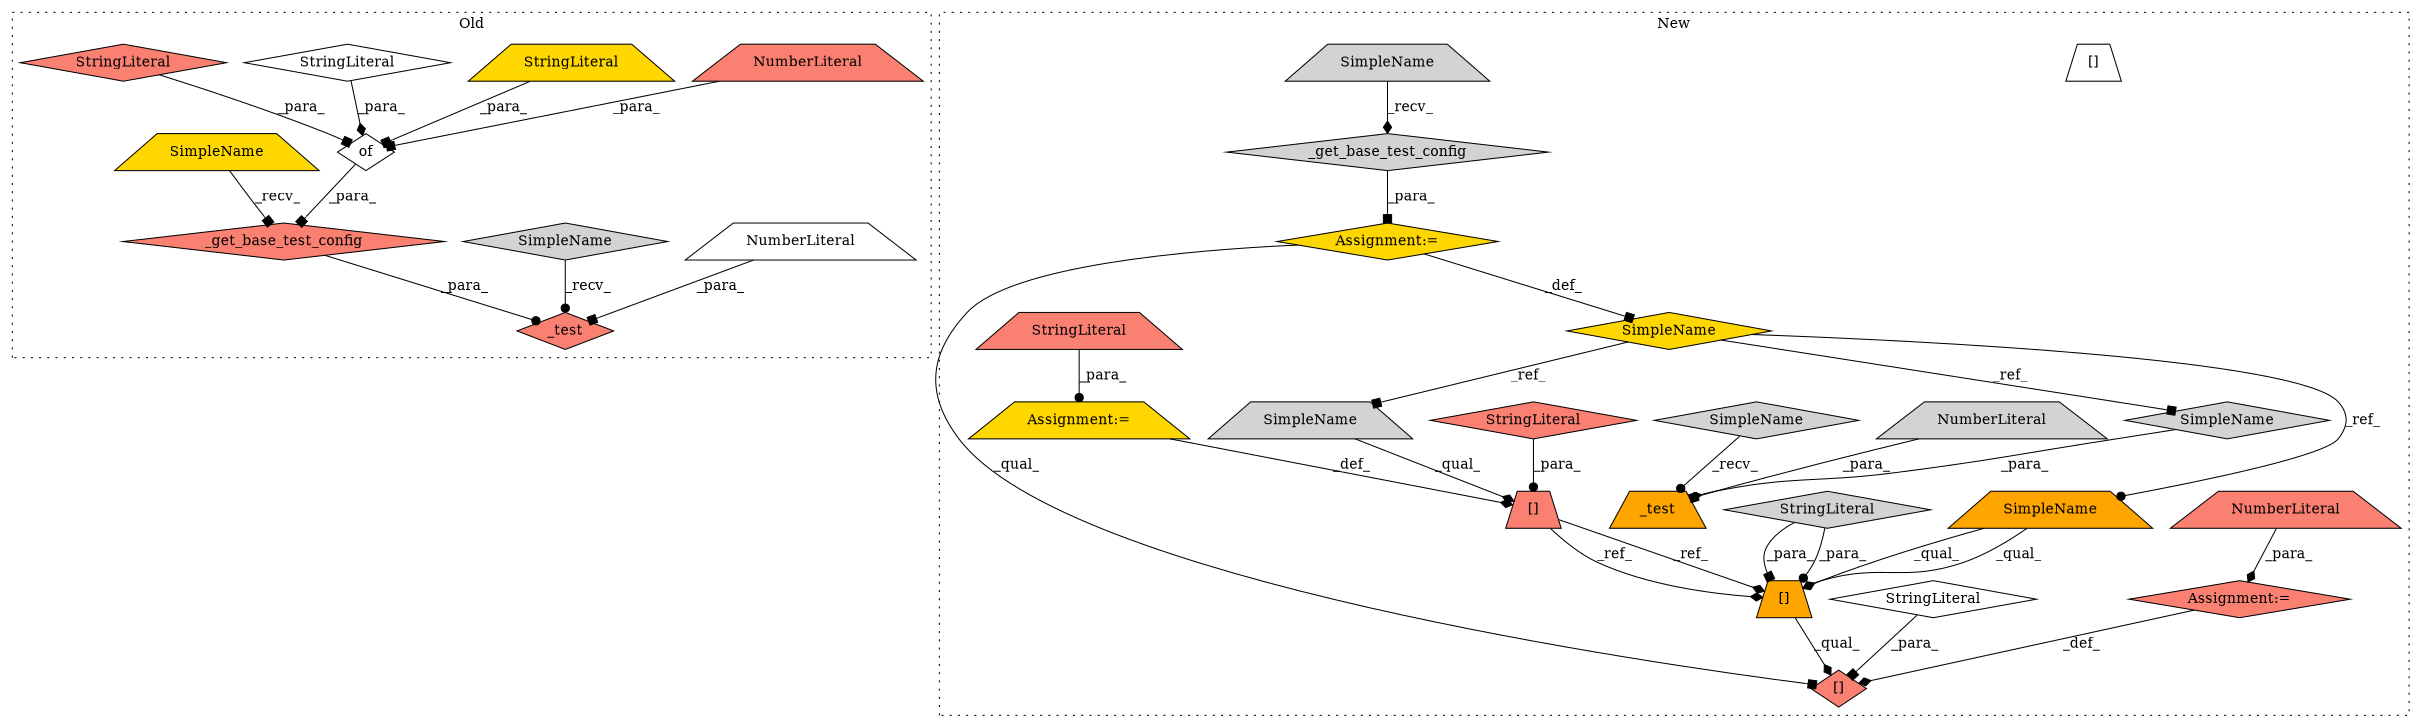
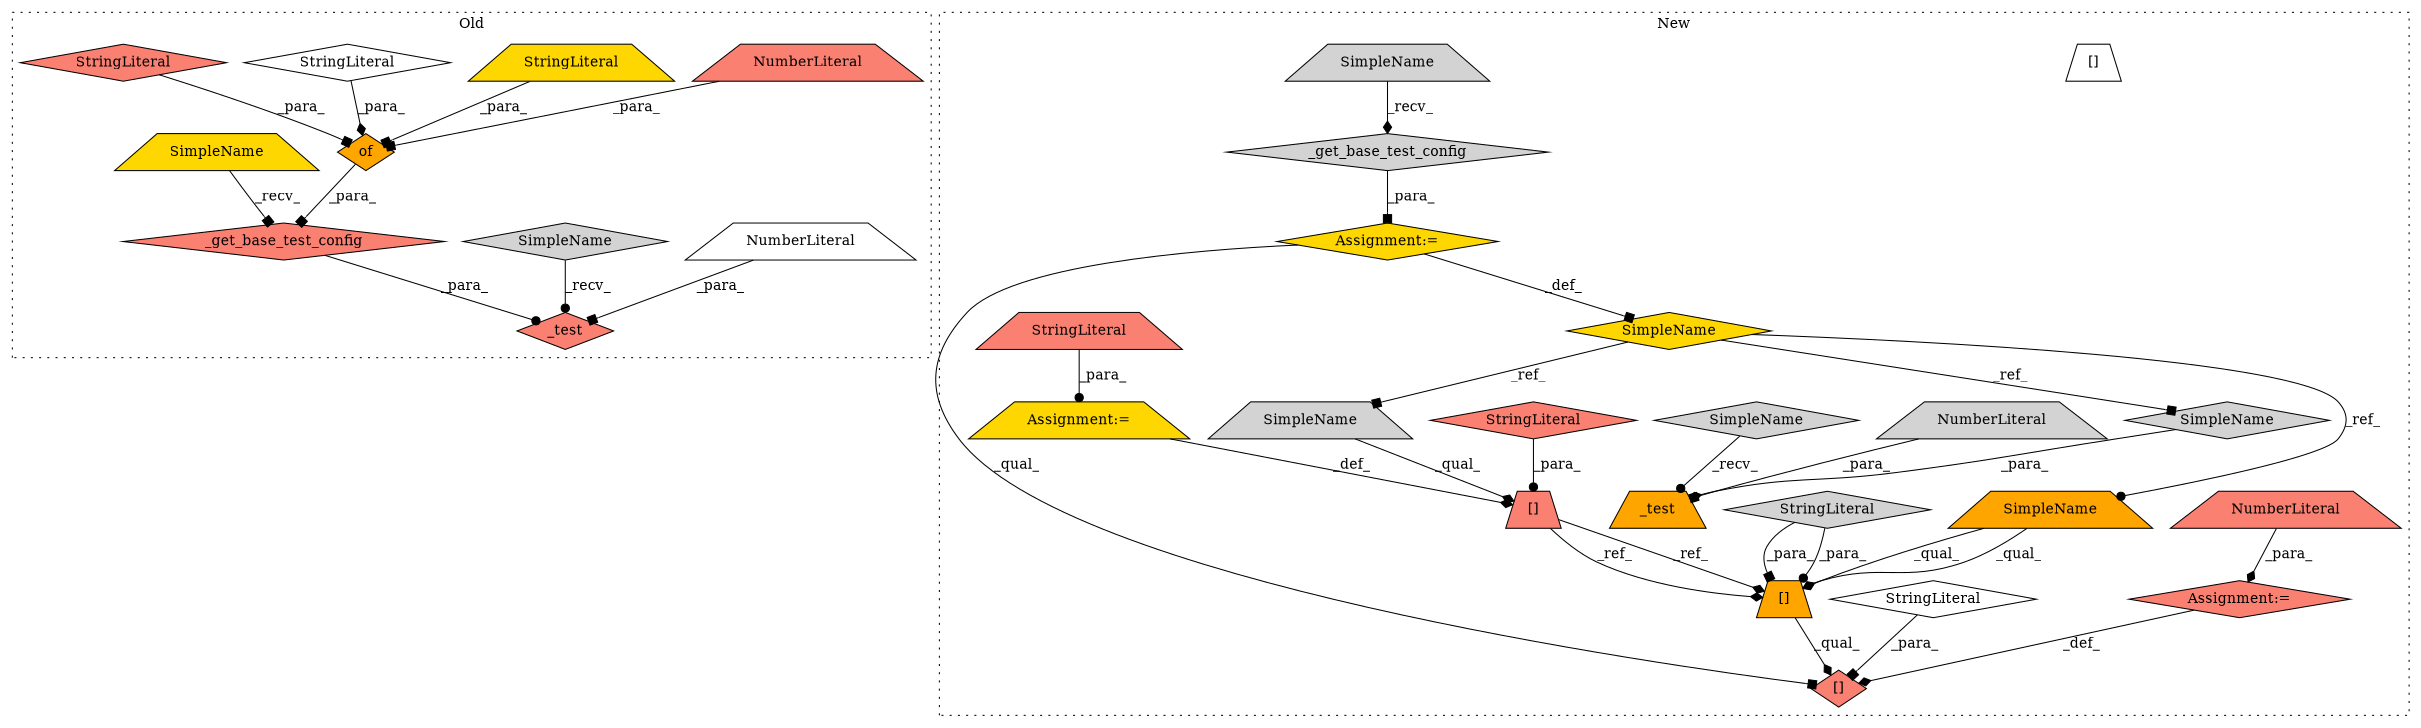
node "of": fillcolor white -> orange
